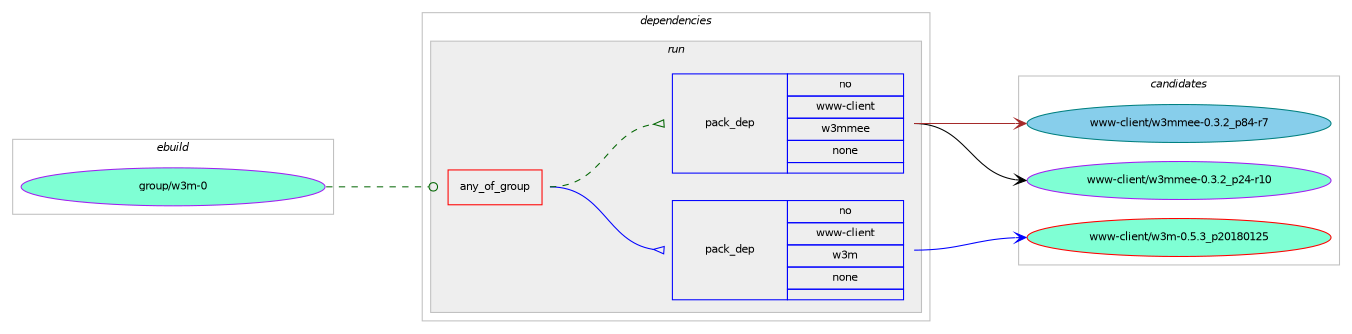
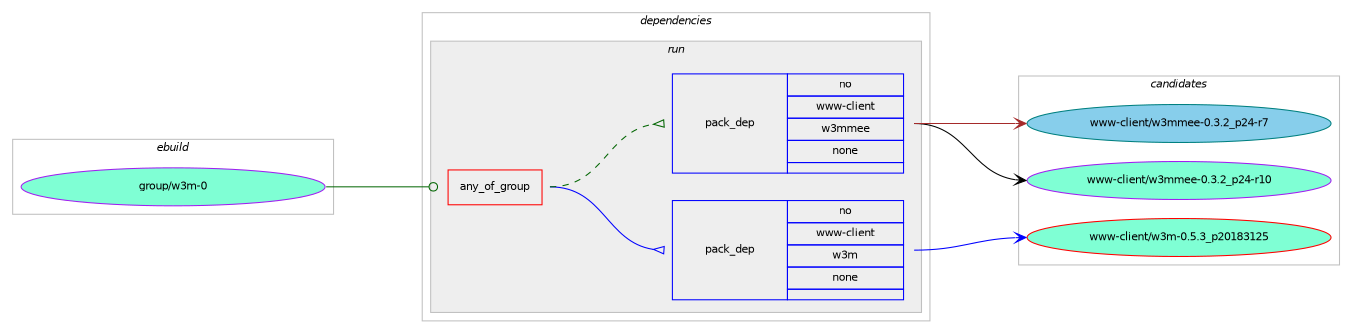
node "www-client/w3mmee-0.3.2_p84-r7": label "www-client/w3mmee-0.3.2_p84-r7" -> "www-client/w3mmee-0.3.2_p24-r7"
edge "group/w3m-0" -> "any_of_group": style dashed -> solid
node "www-client/w3m-0.5.3_p20180125": label "www-client/w3m-0.5.3_p20180125" -> "www-client/w3m-0.5.3_p20183125"
